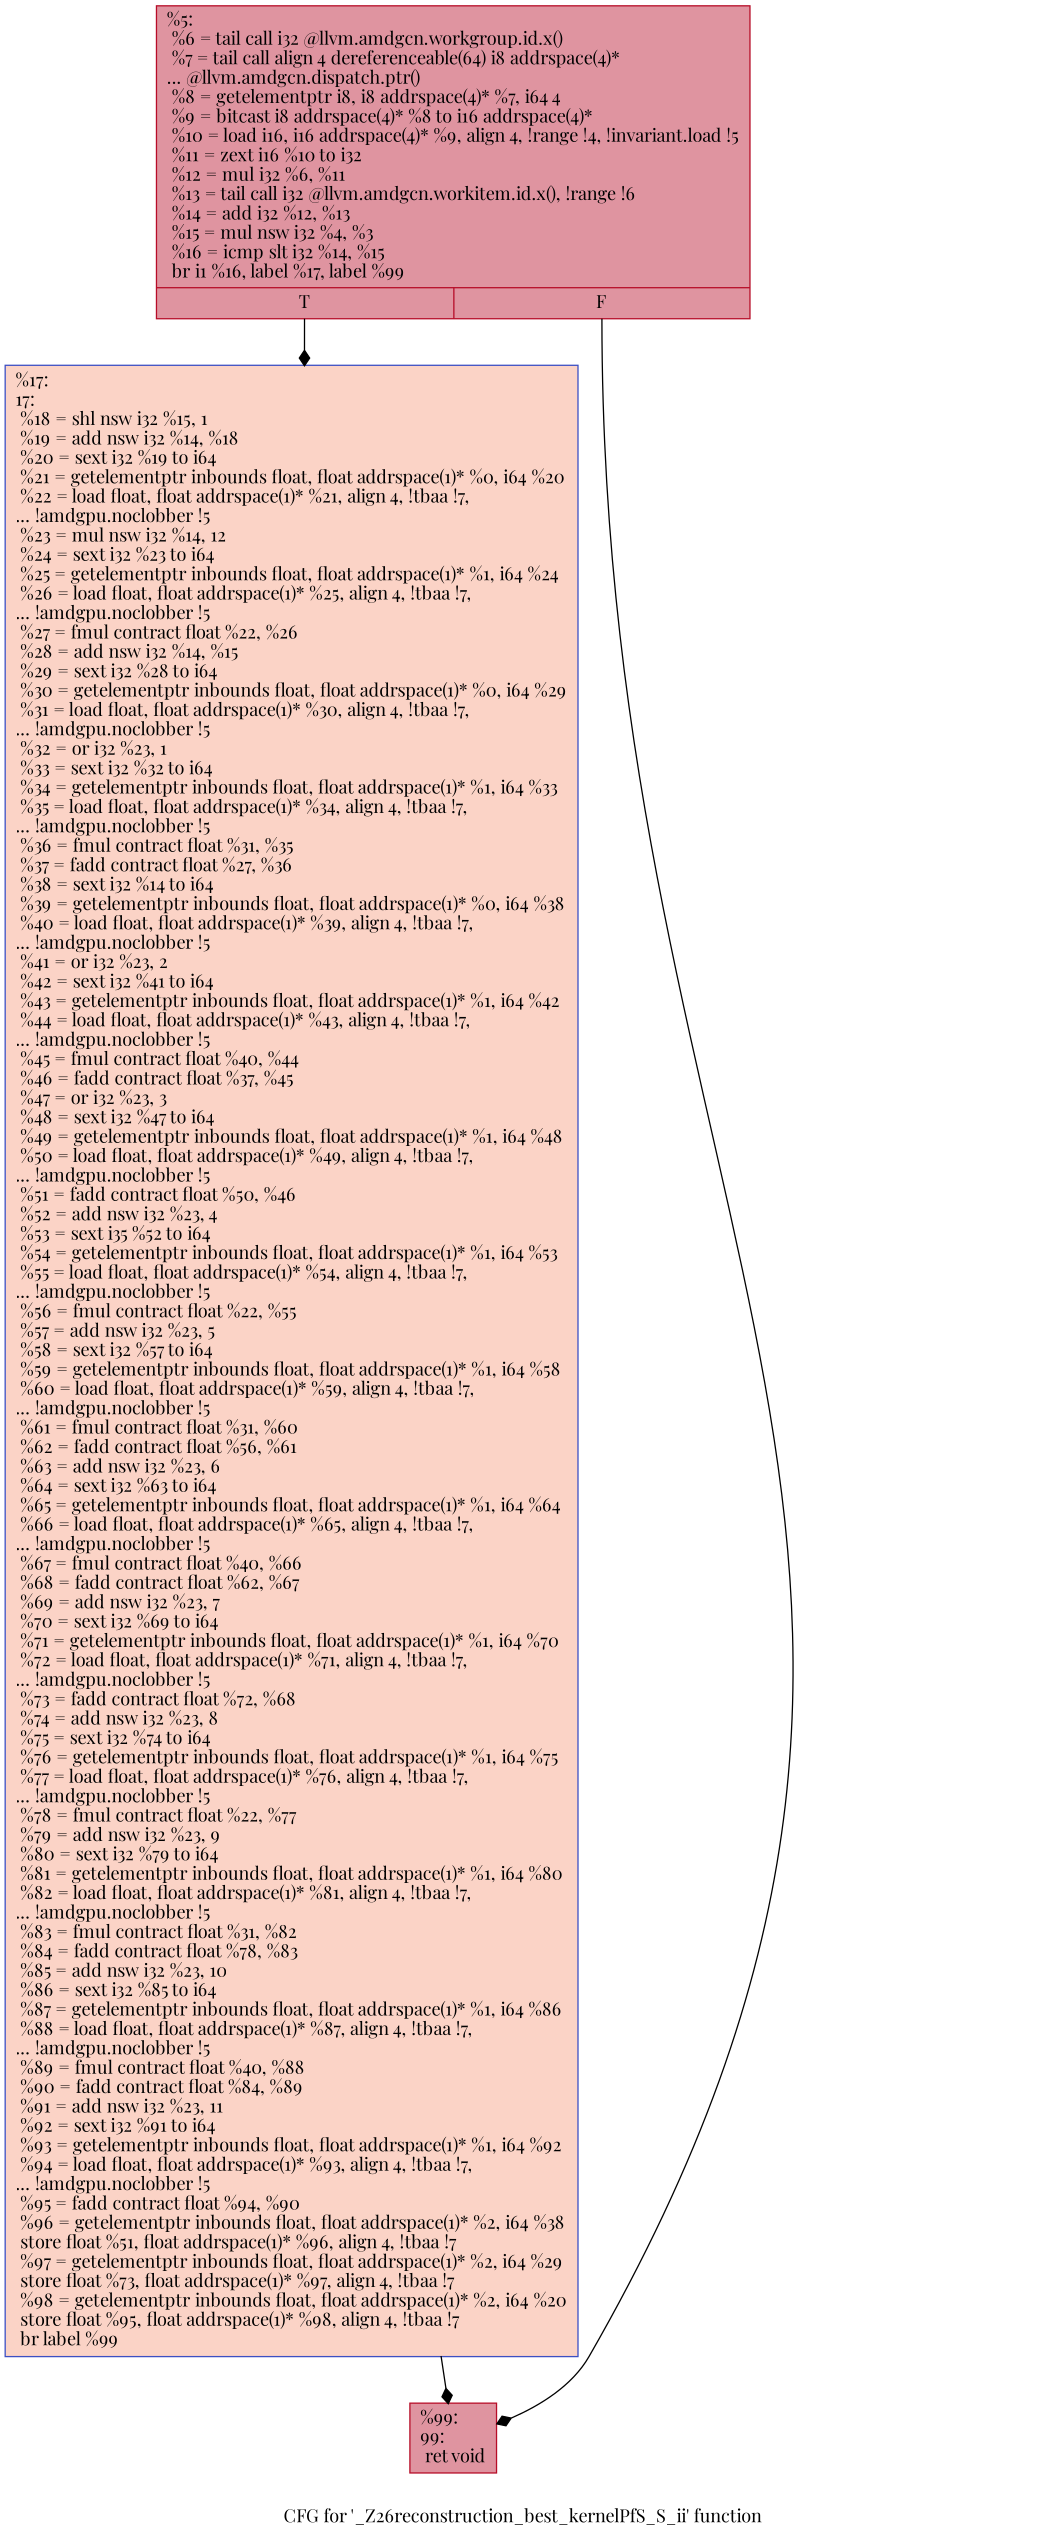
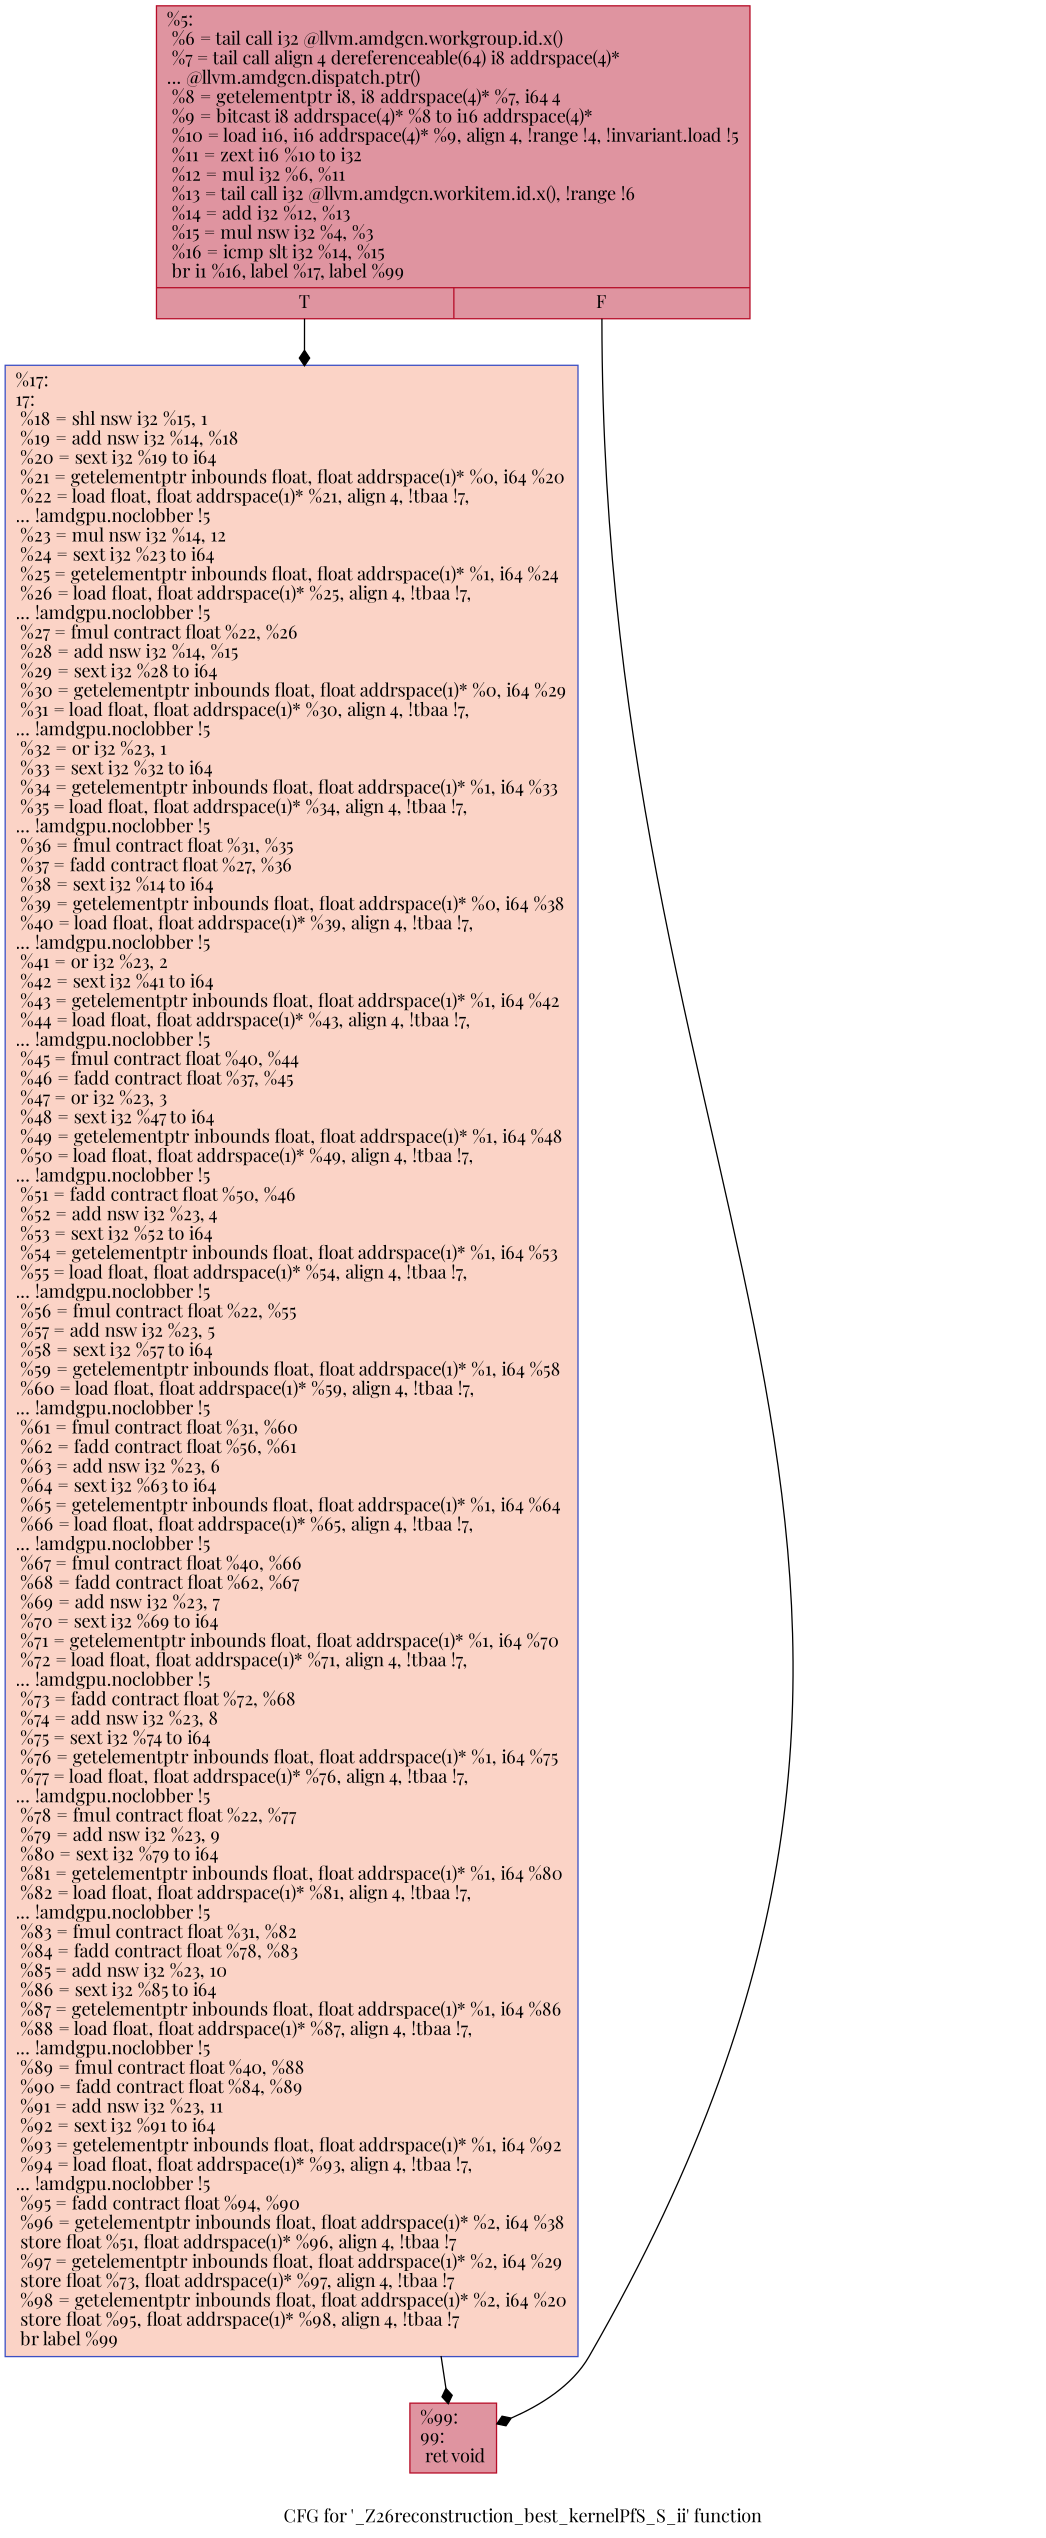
node "%17:": text "%53 = sext i35 %52 to i64" -> "%53 = sext i32 %52 to i64"
